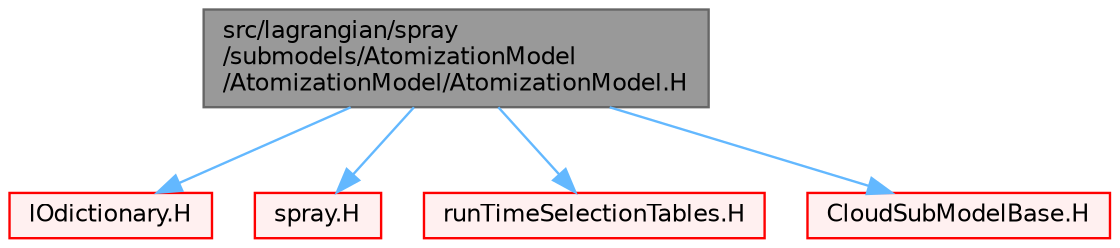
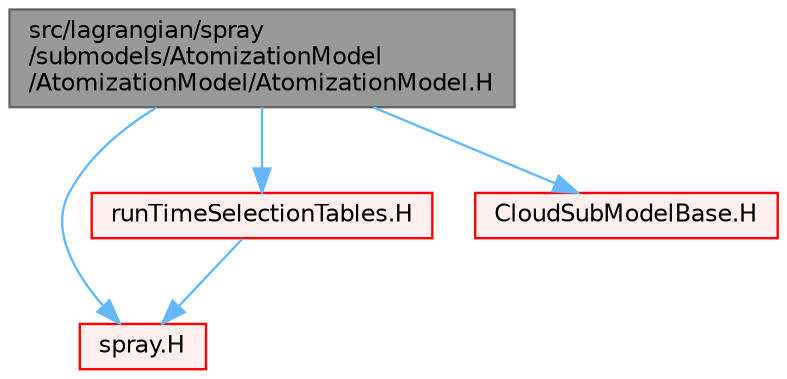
node "IOdictionary.H": removed
edge "runTimeSelectionTables.H" -> "spray.H": added
